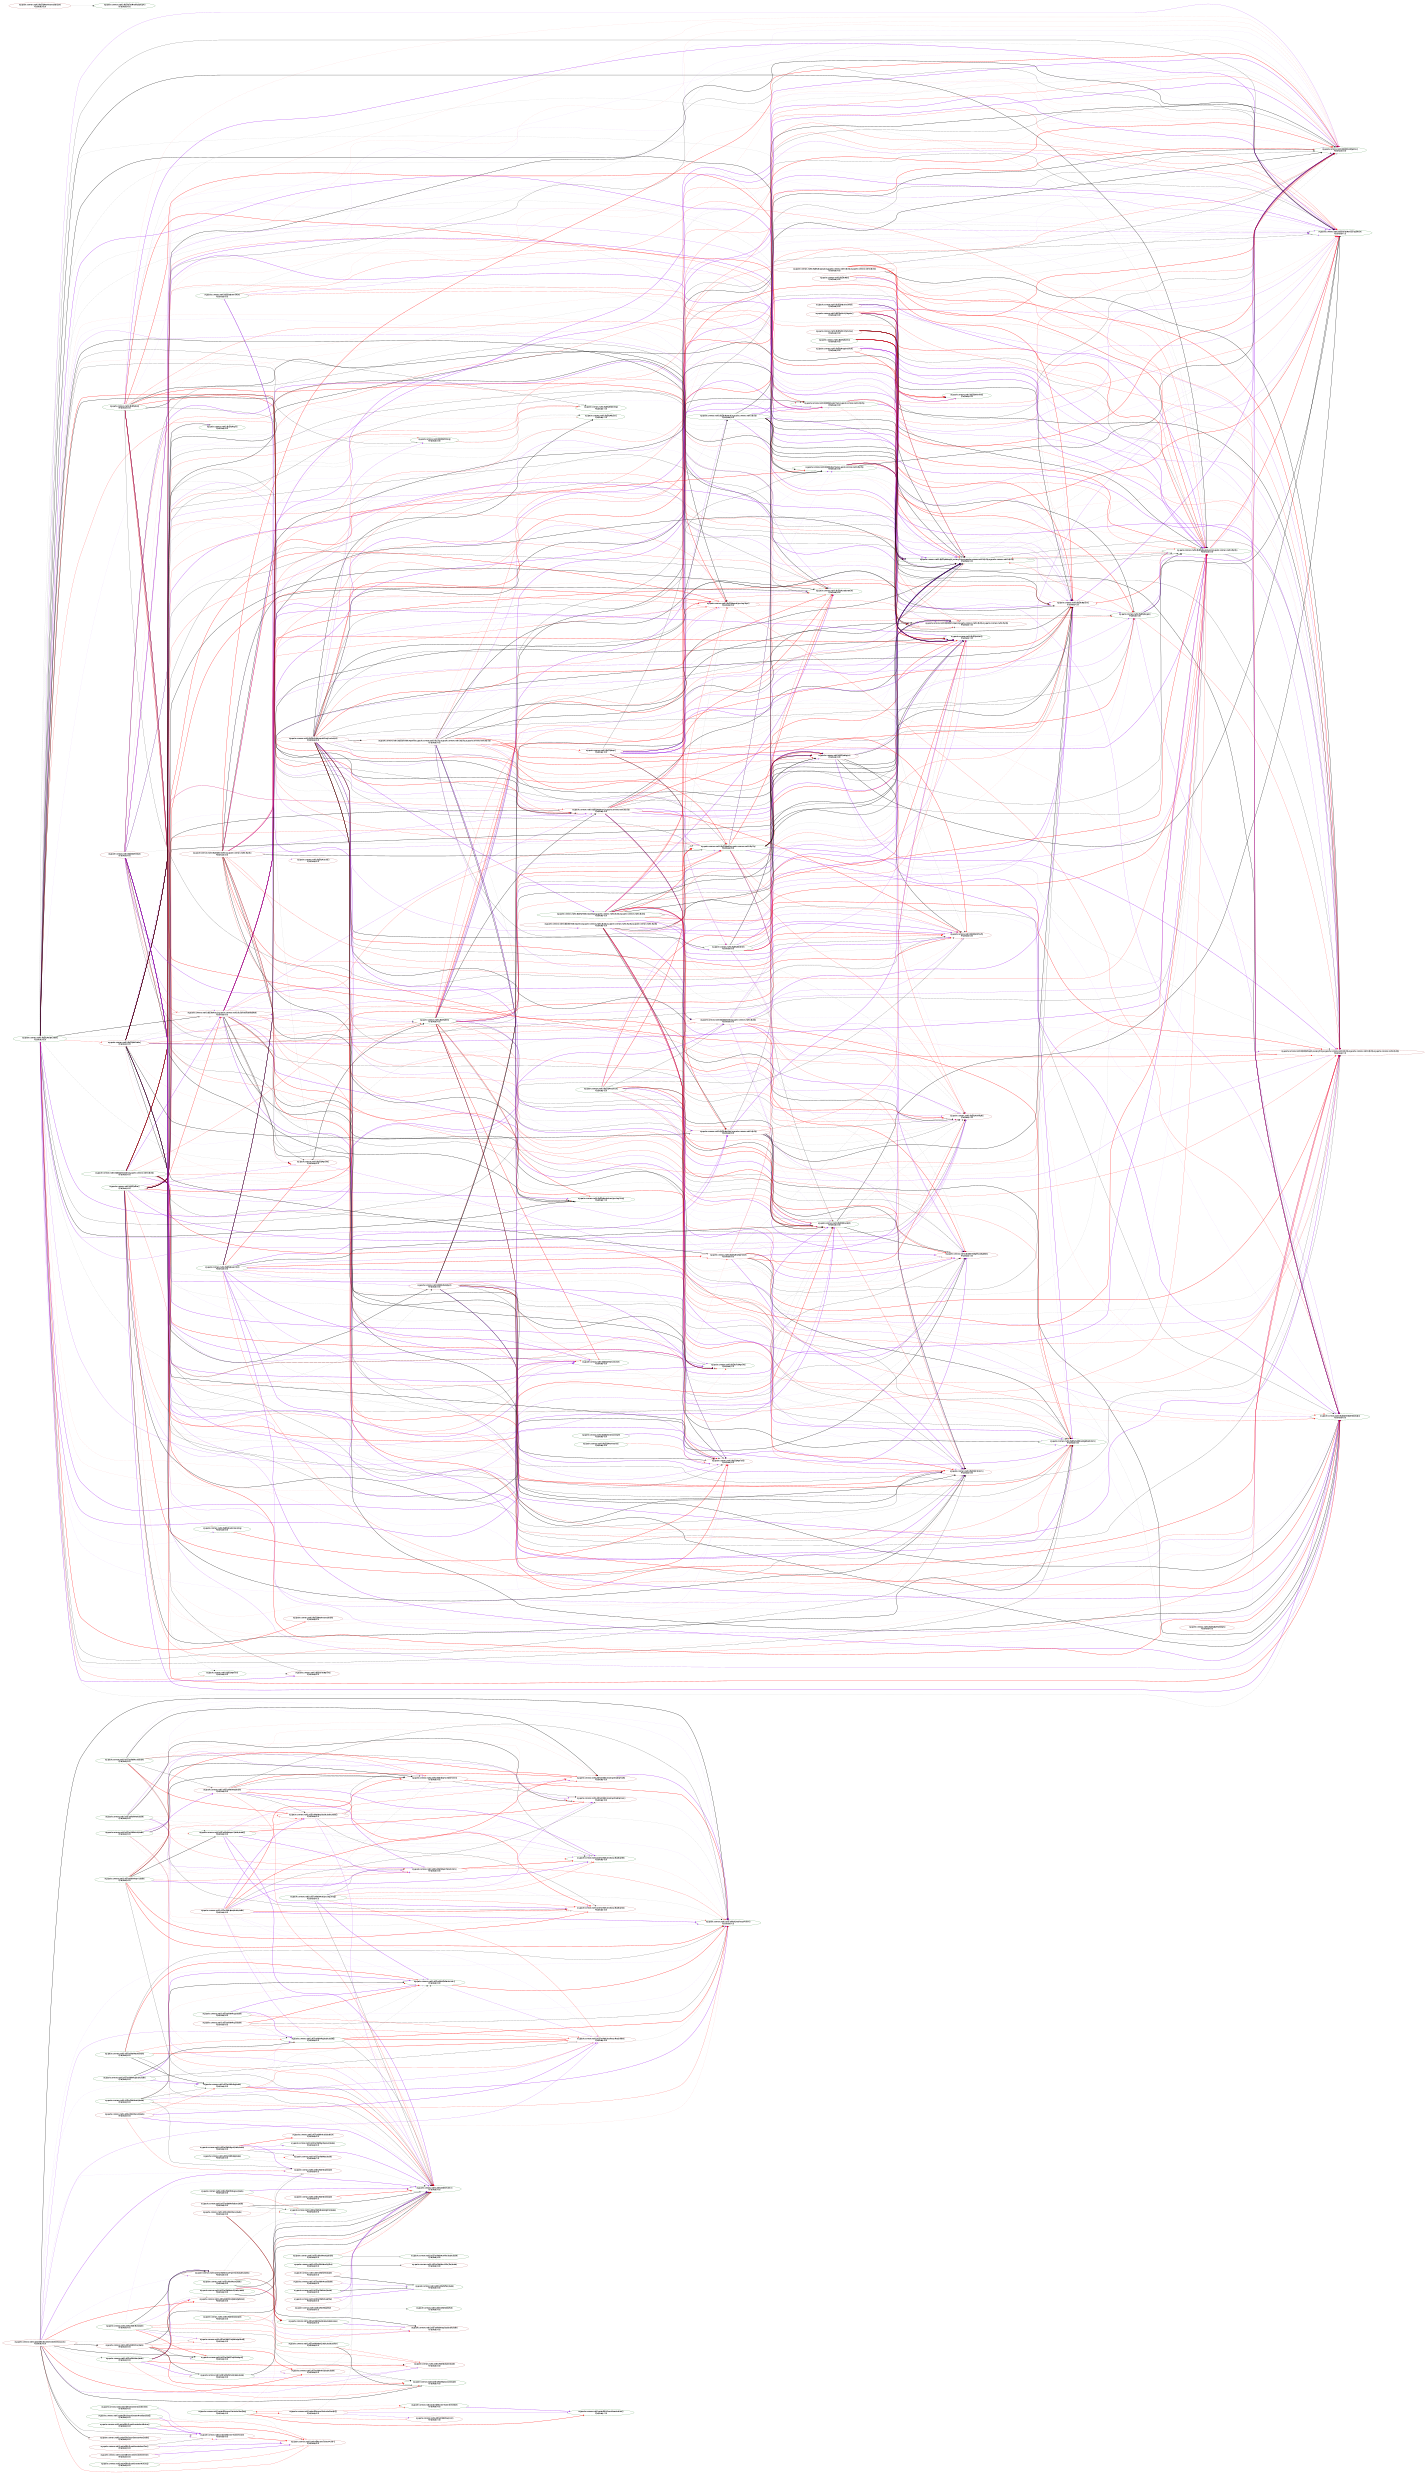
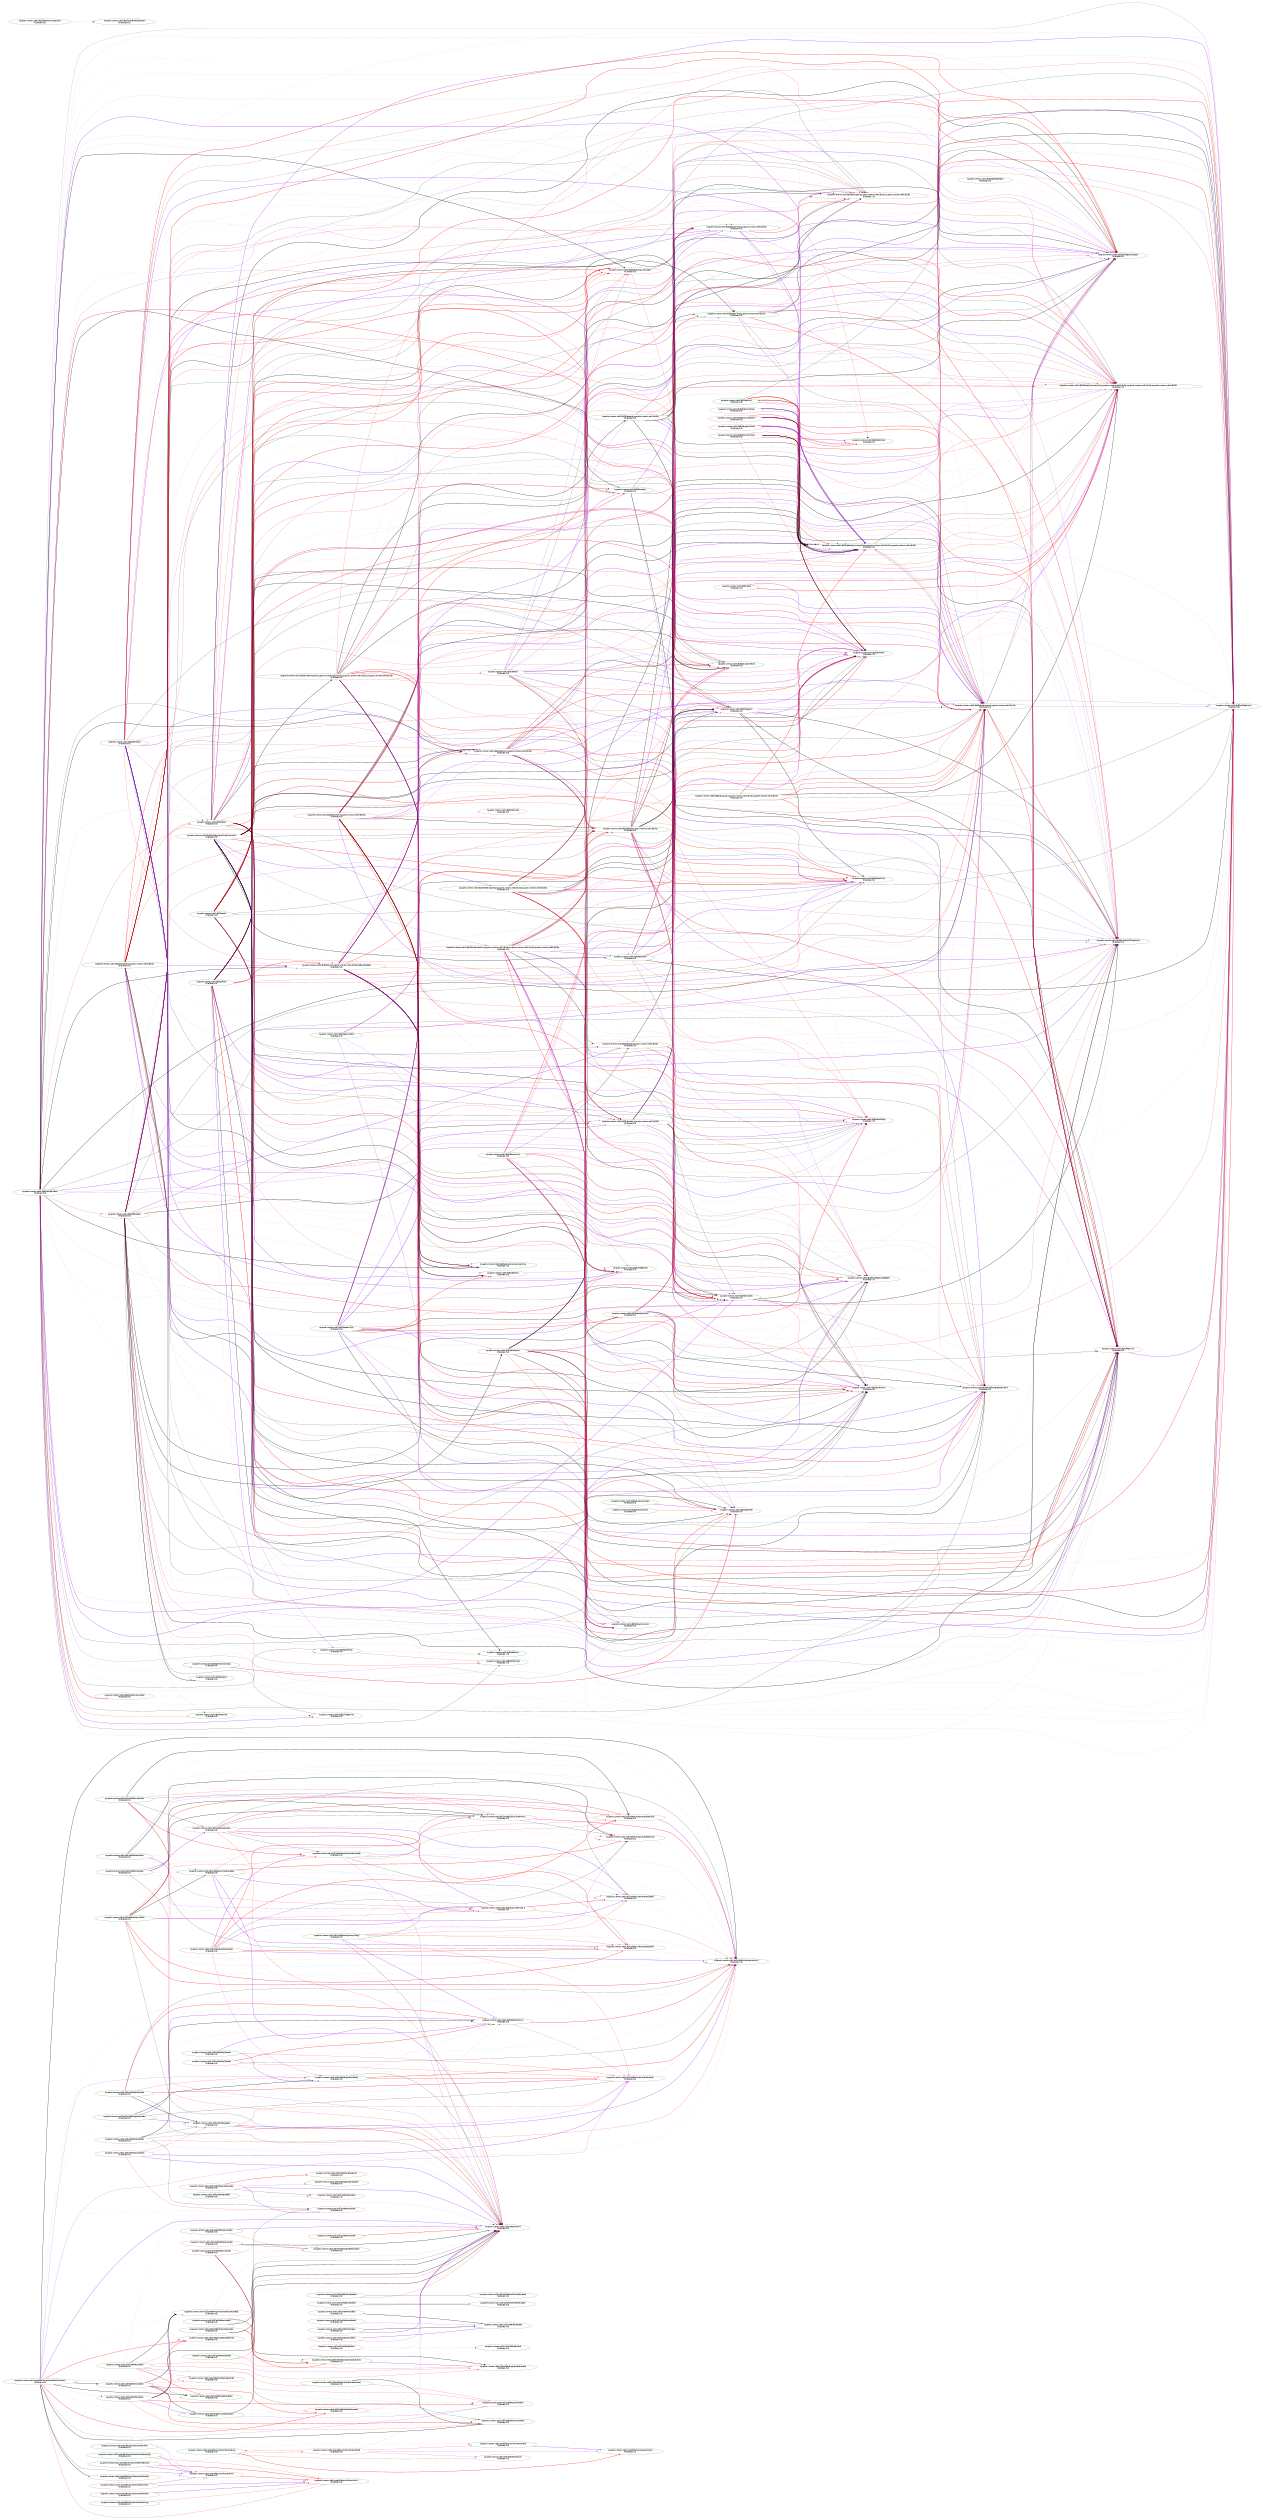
edge "org.apache.commons.math3.dfp$Dfp#getZero() P(Fail|Node)=0.00" -> "org.apache.commons.math3.dfp$Dfp#negate() P(Fail|Node)=0.00": reversed
edge "org.apache.commons.math3.dfp$Dfp#getOne() P(Fail|Node)=0.00" -> "org.apache.commons.math3.dfp$Dfp#rint() P(Fail|Node)=0.00": reversed
